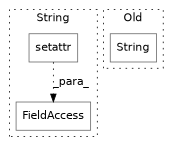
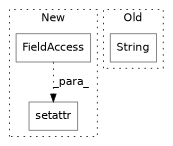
cluster "String": label "String" -> "New"
edge "setattr" -> "FieldAccess": reversed
